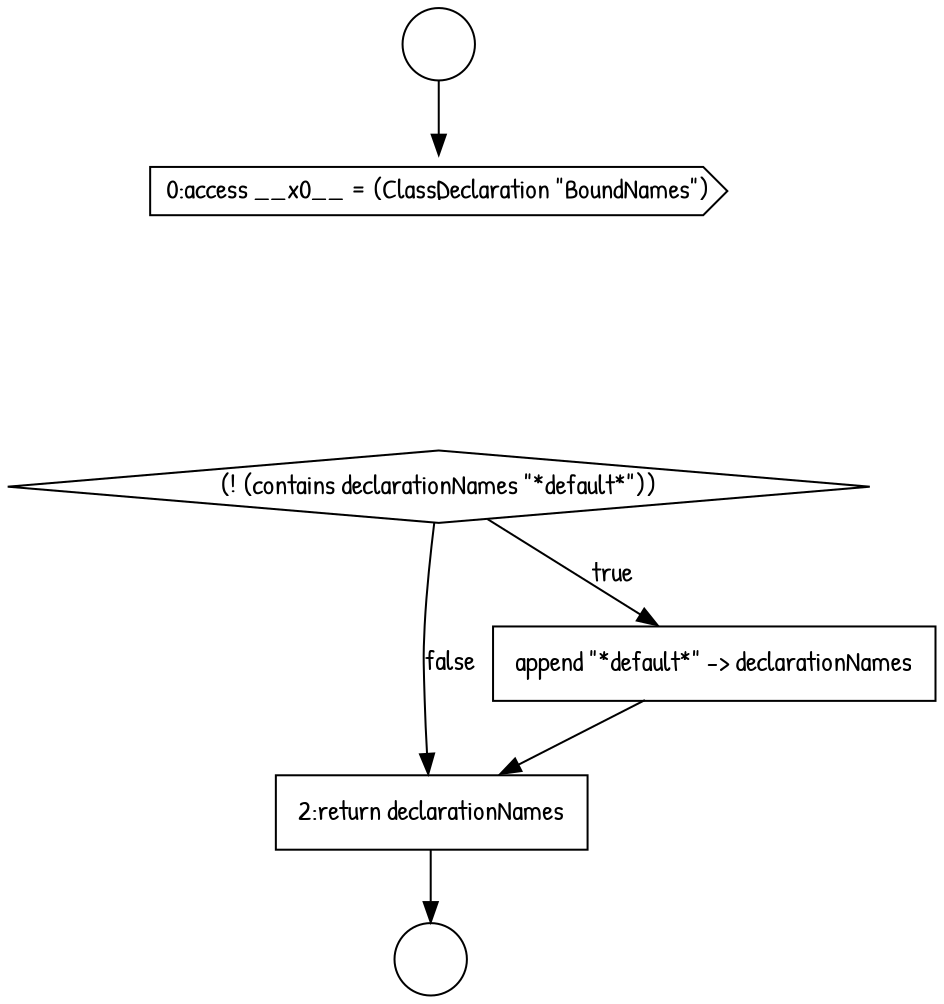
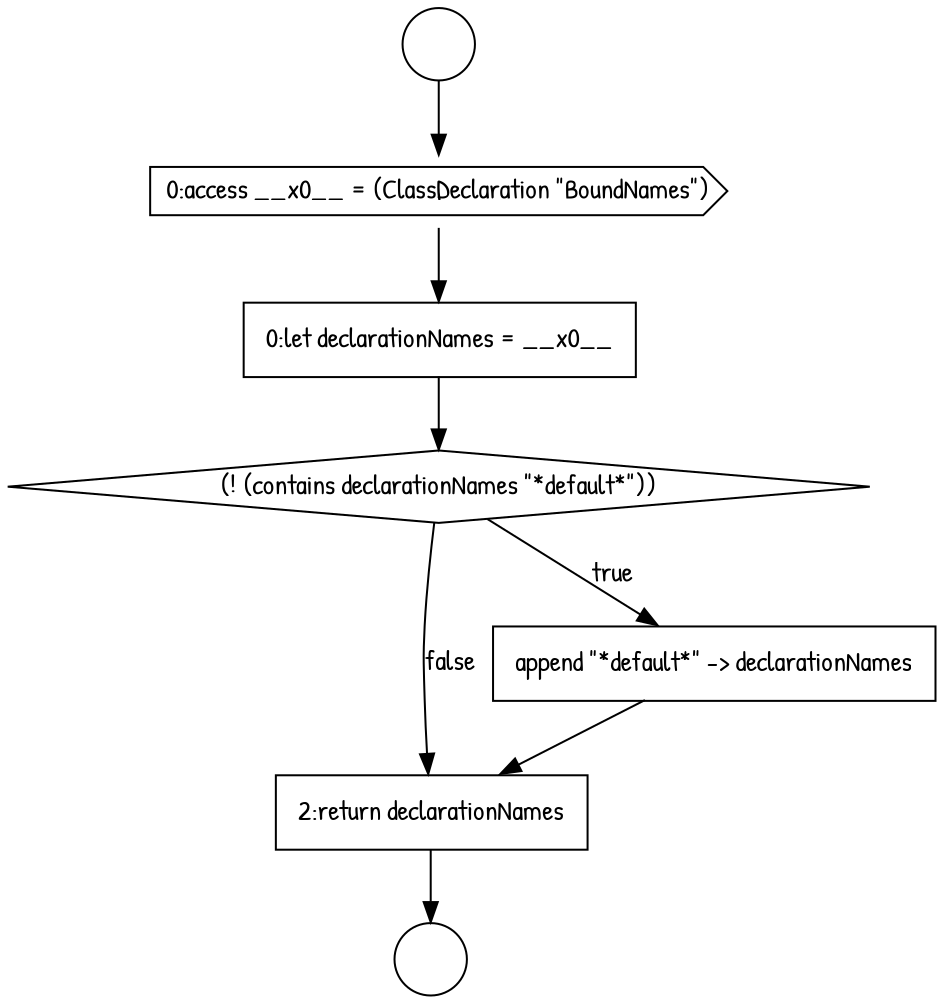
node "0:let declarationNames = __x0__": added
